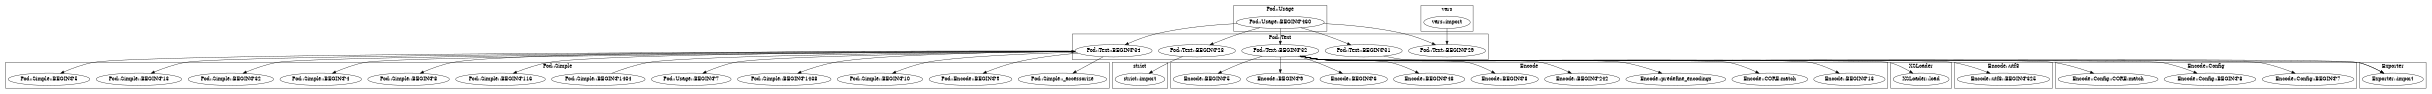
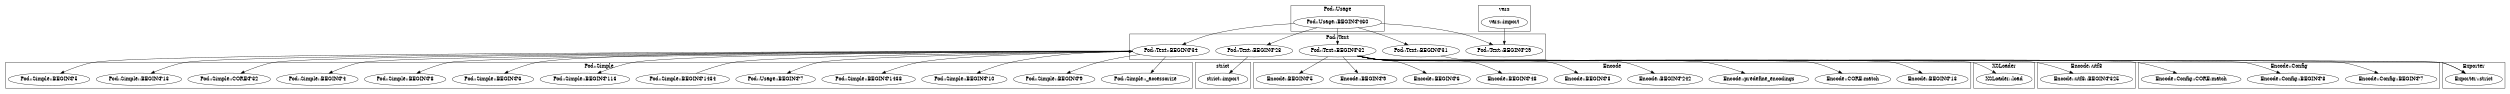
node "Pod::Simple::BEGIN@32": label "Pod::Simple::BEGIN@32" -> "Pod::Simple::CORE@32"
node "Pod::Simple::BEGIN@6": added
node "Pod::Encode::BEGIN@9": label "Pod::Encode::BEGIN@9" -> "Pod::Simple::BEGIN@9"
node "Exporter::import": label "Exporter::import" -> "Exporter::strict"
